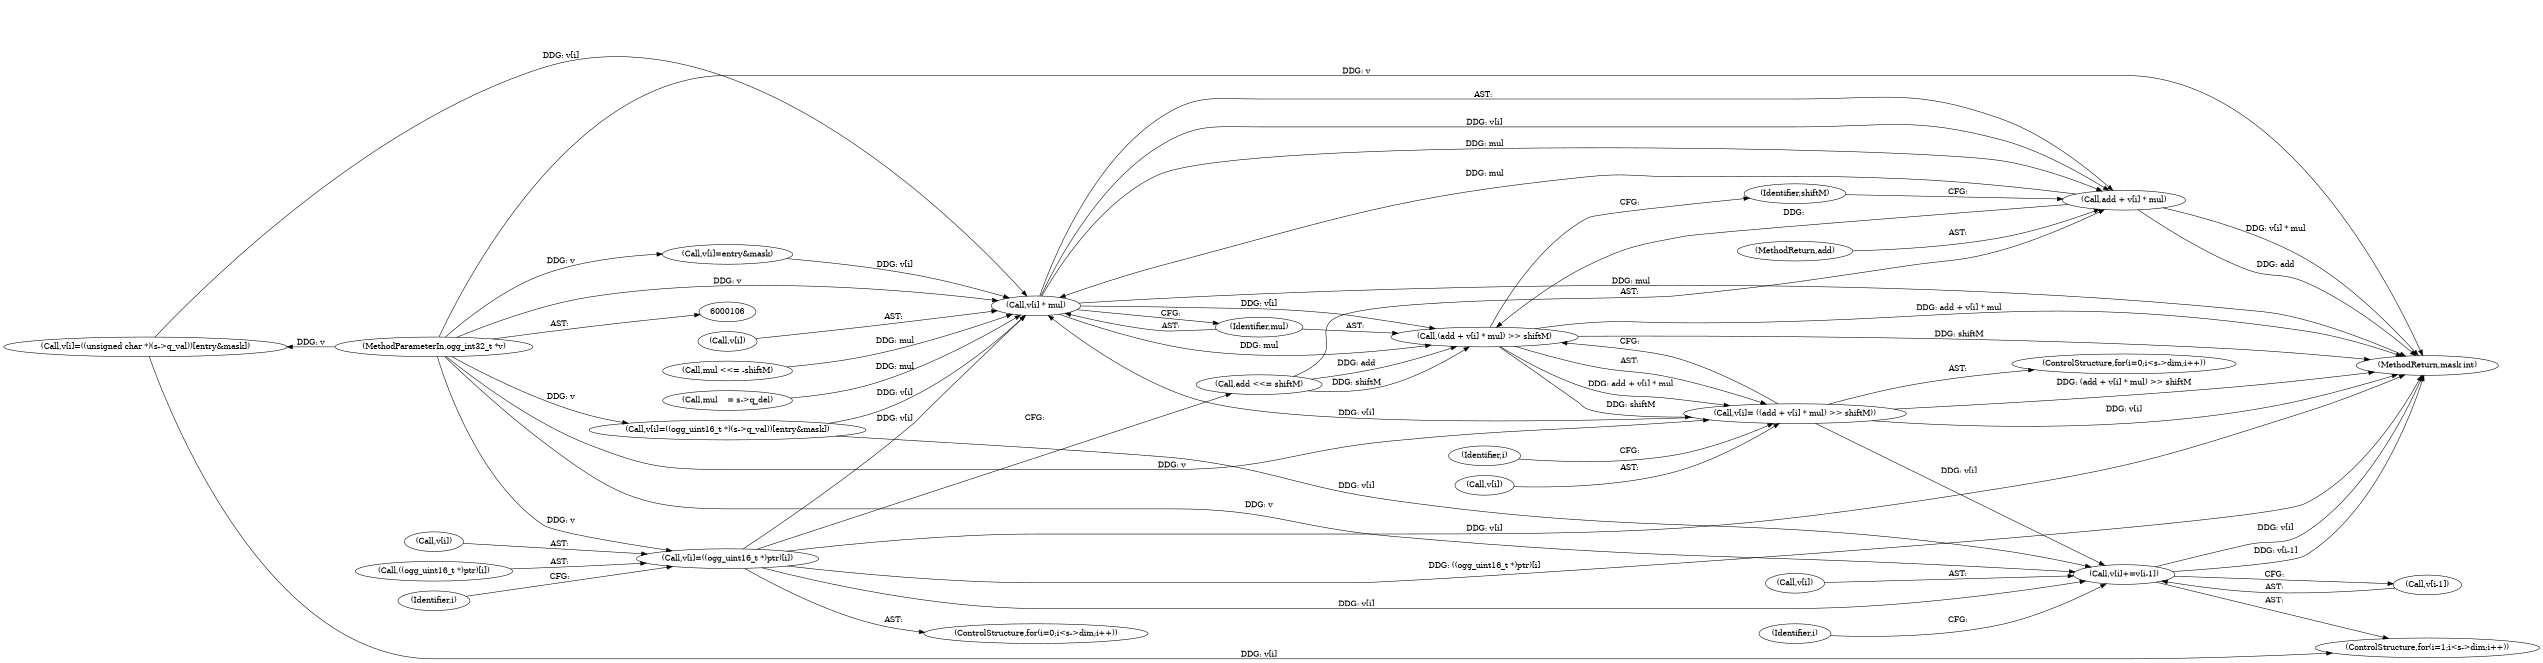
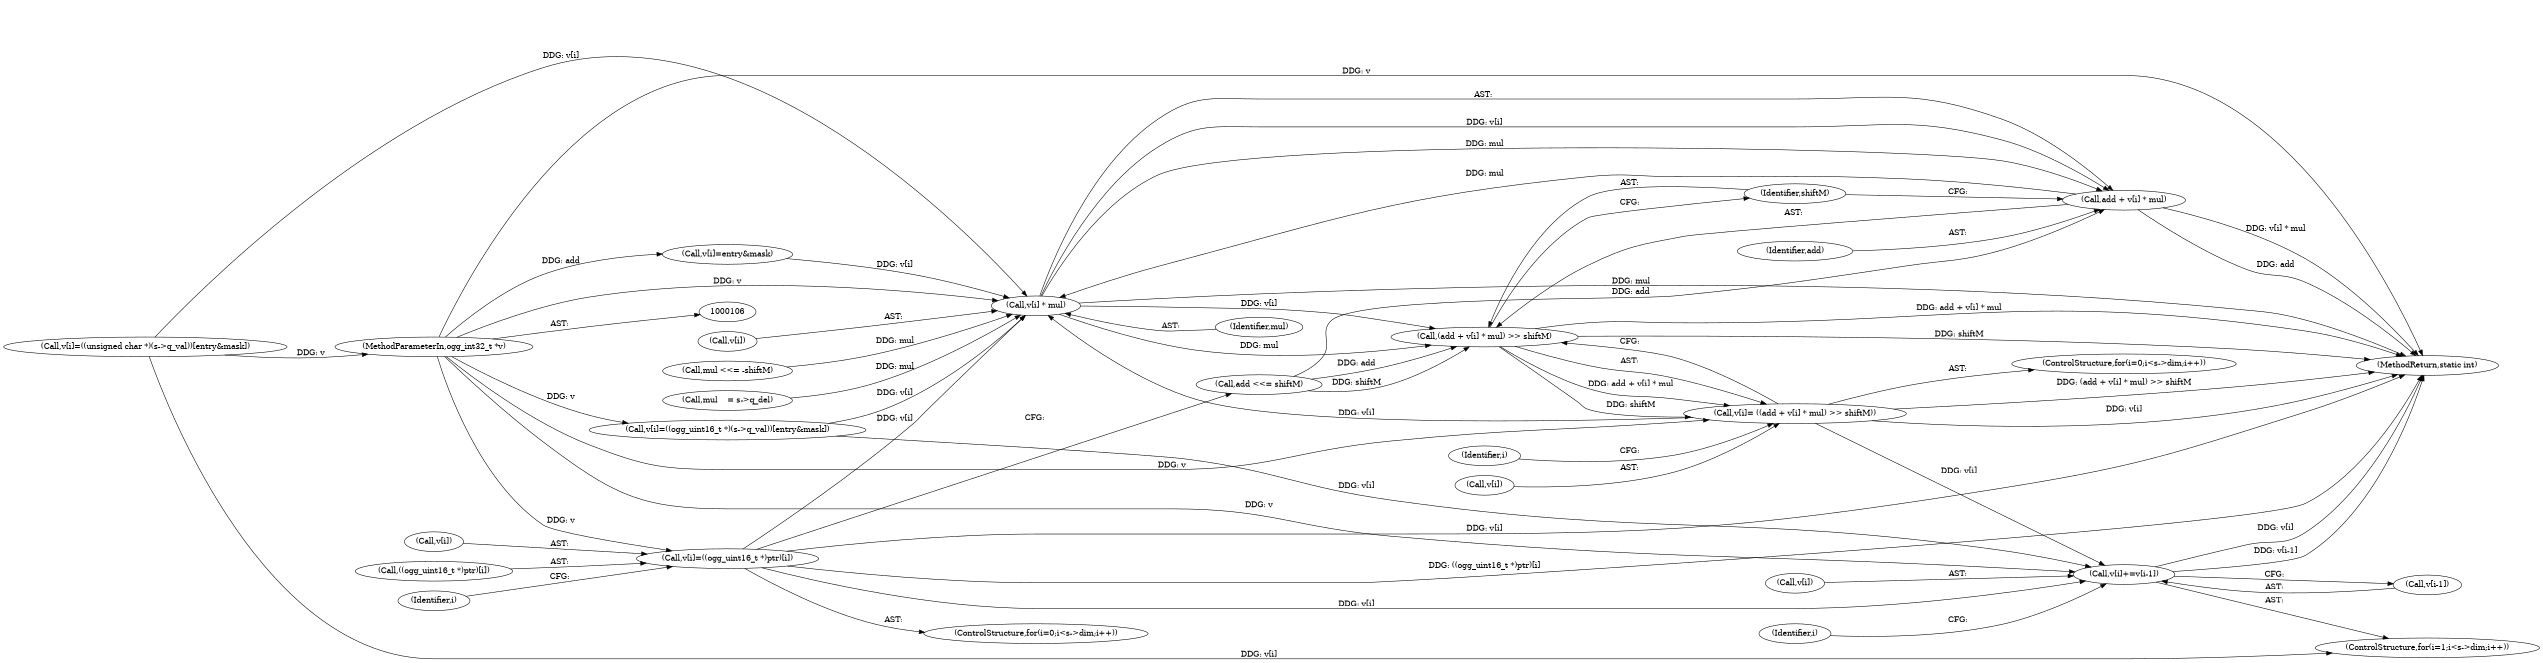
edge "(Call,add + v[i] * mul)" -> "(Call,(add + v[i] * mul) >> shiftM)": label "DDG: " -> "AST: "
node "(MethodReturn,add)": label "(MethodReturn,add)" -> "(Identifier,add)"
edge "(MethodParameterIn,ogg_int32_t *v)" -> "(Call,v[i]=entry&mask)": label "DDG: v" -> "DDG: add"
edge "(Call,add <<= shiftM)" -> "(Call,add + v[i] * mul)": label "AST: " -> "DDG: add"
node "6000106": label "6000106" -> "1000106"
edge "(Call,v[i] * mul)" -> "(Identifier,mul)": removed, label "CFG:"
edge "(Identifier,mul)" -> "(Call,(add + v[i] * mul) >> shiftM)": now "(Identifier,shiftM)" -> "(Call,(add + v[i] * mul) >> shiftM)"
edge "(MethodParameterIn,ogg_int32_t *v)" -> "(Call,v[i]=((unsigned char *)(s->q_val))[entry&mask])": reversed
node "(MethodReturn,mask int)": label "(MethodReturn,mask int)" -> "(MethodReturn,static int)"
